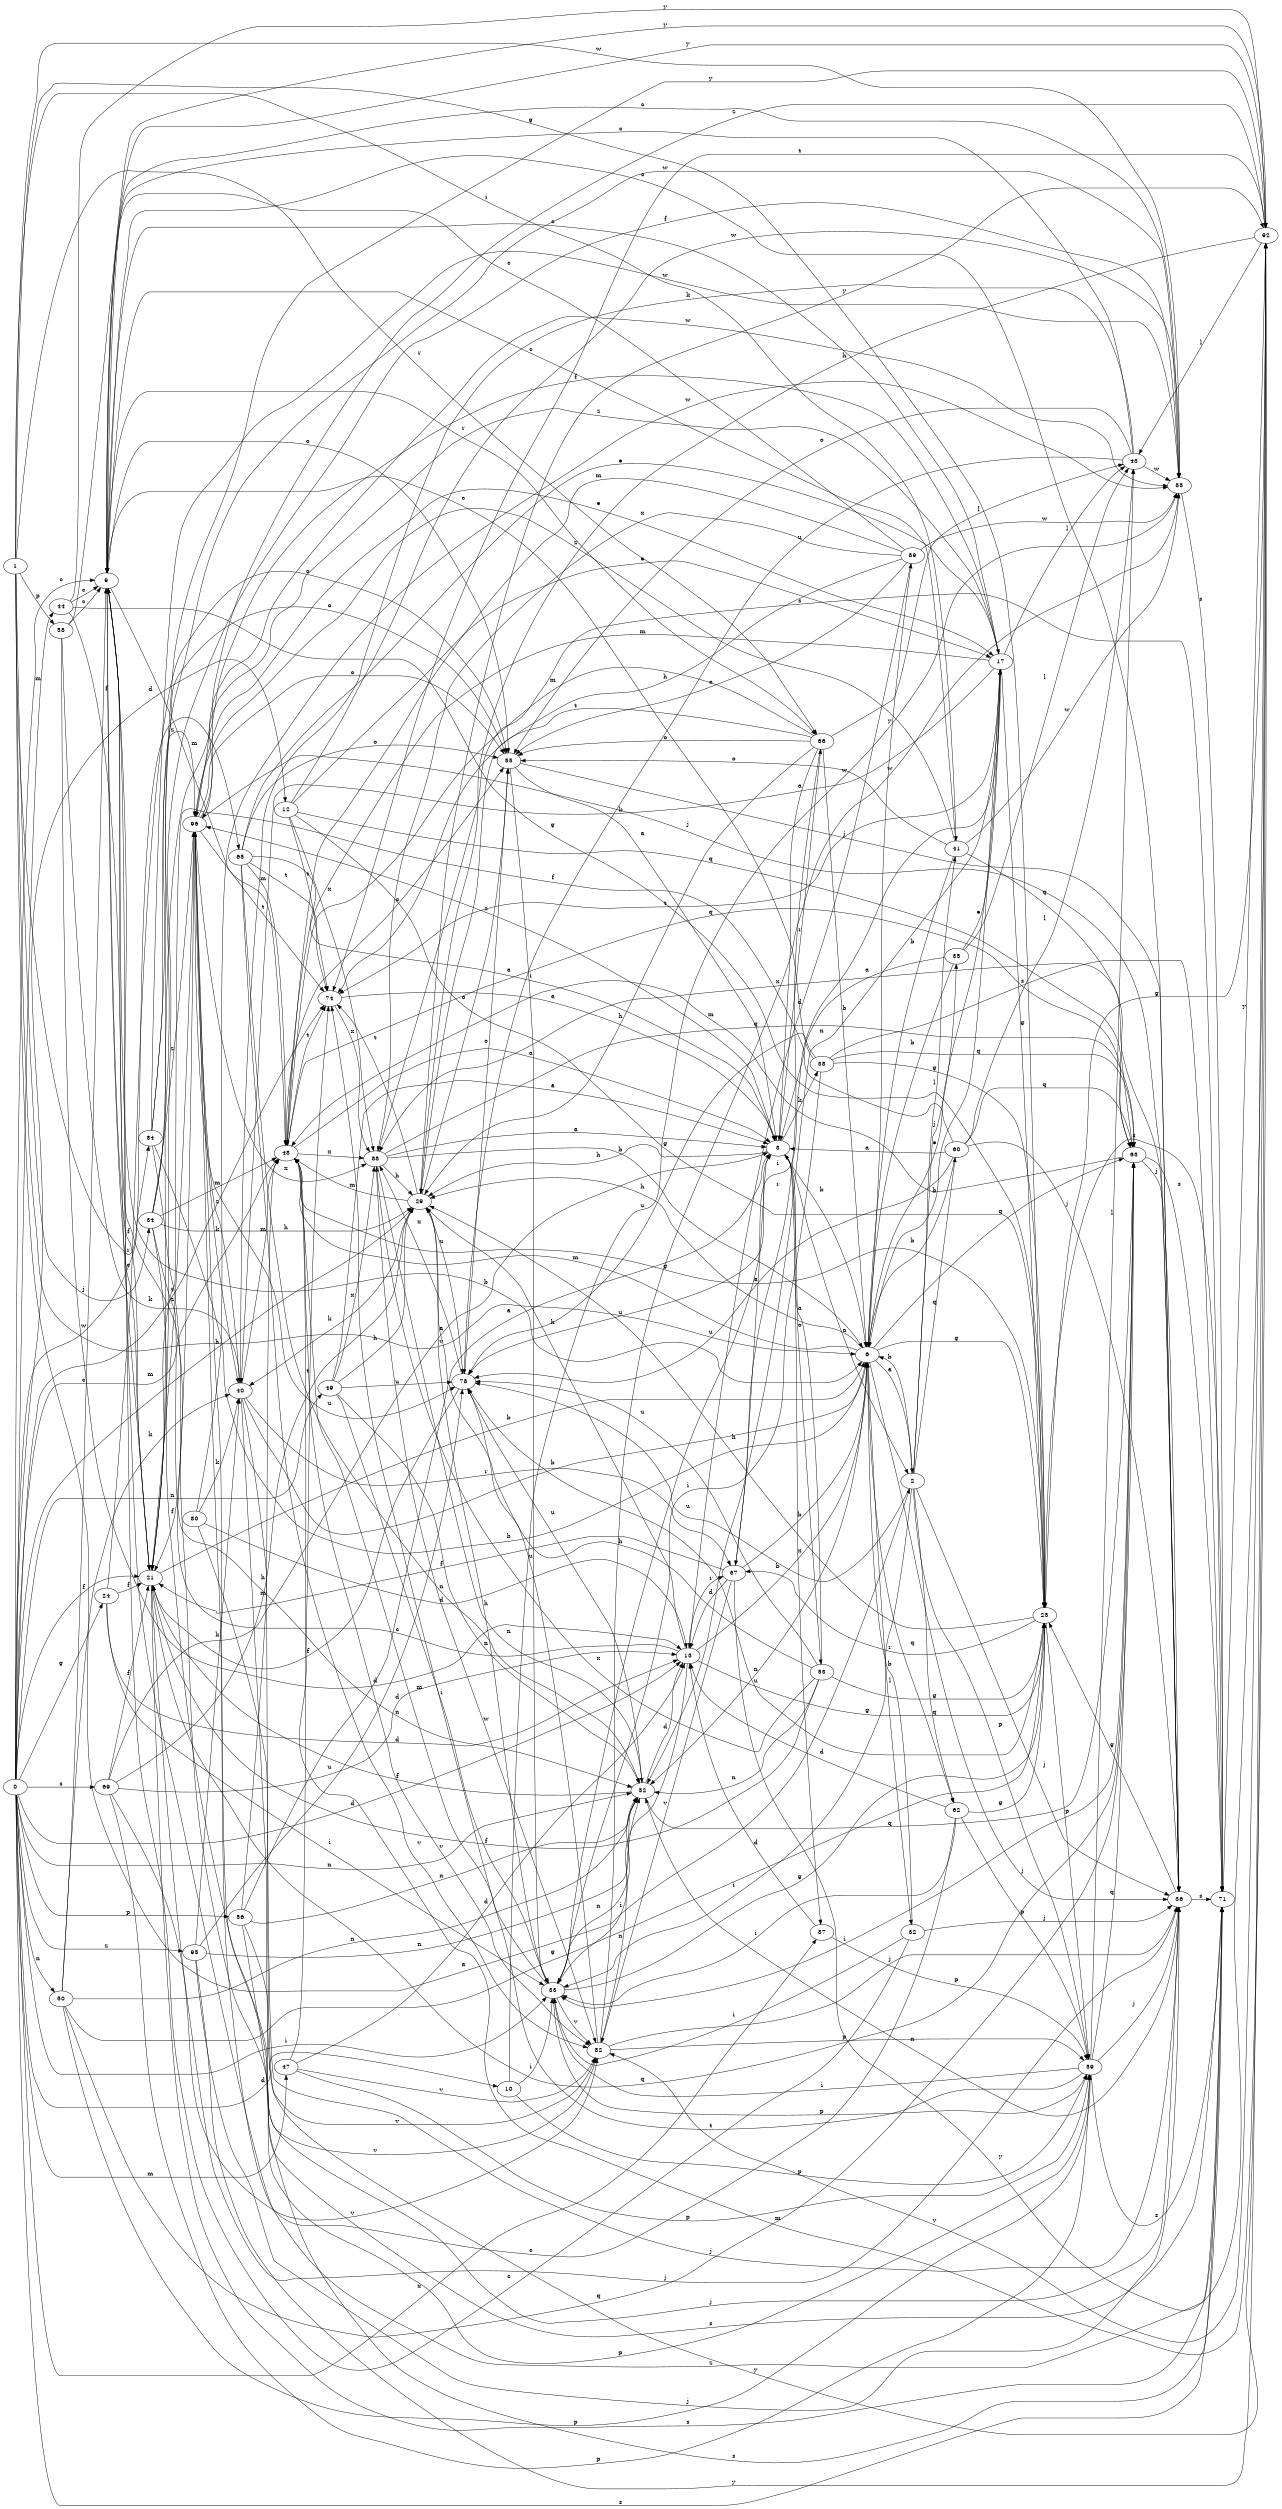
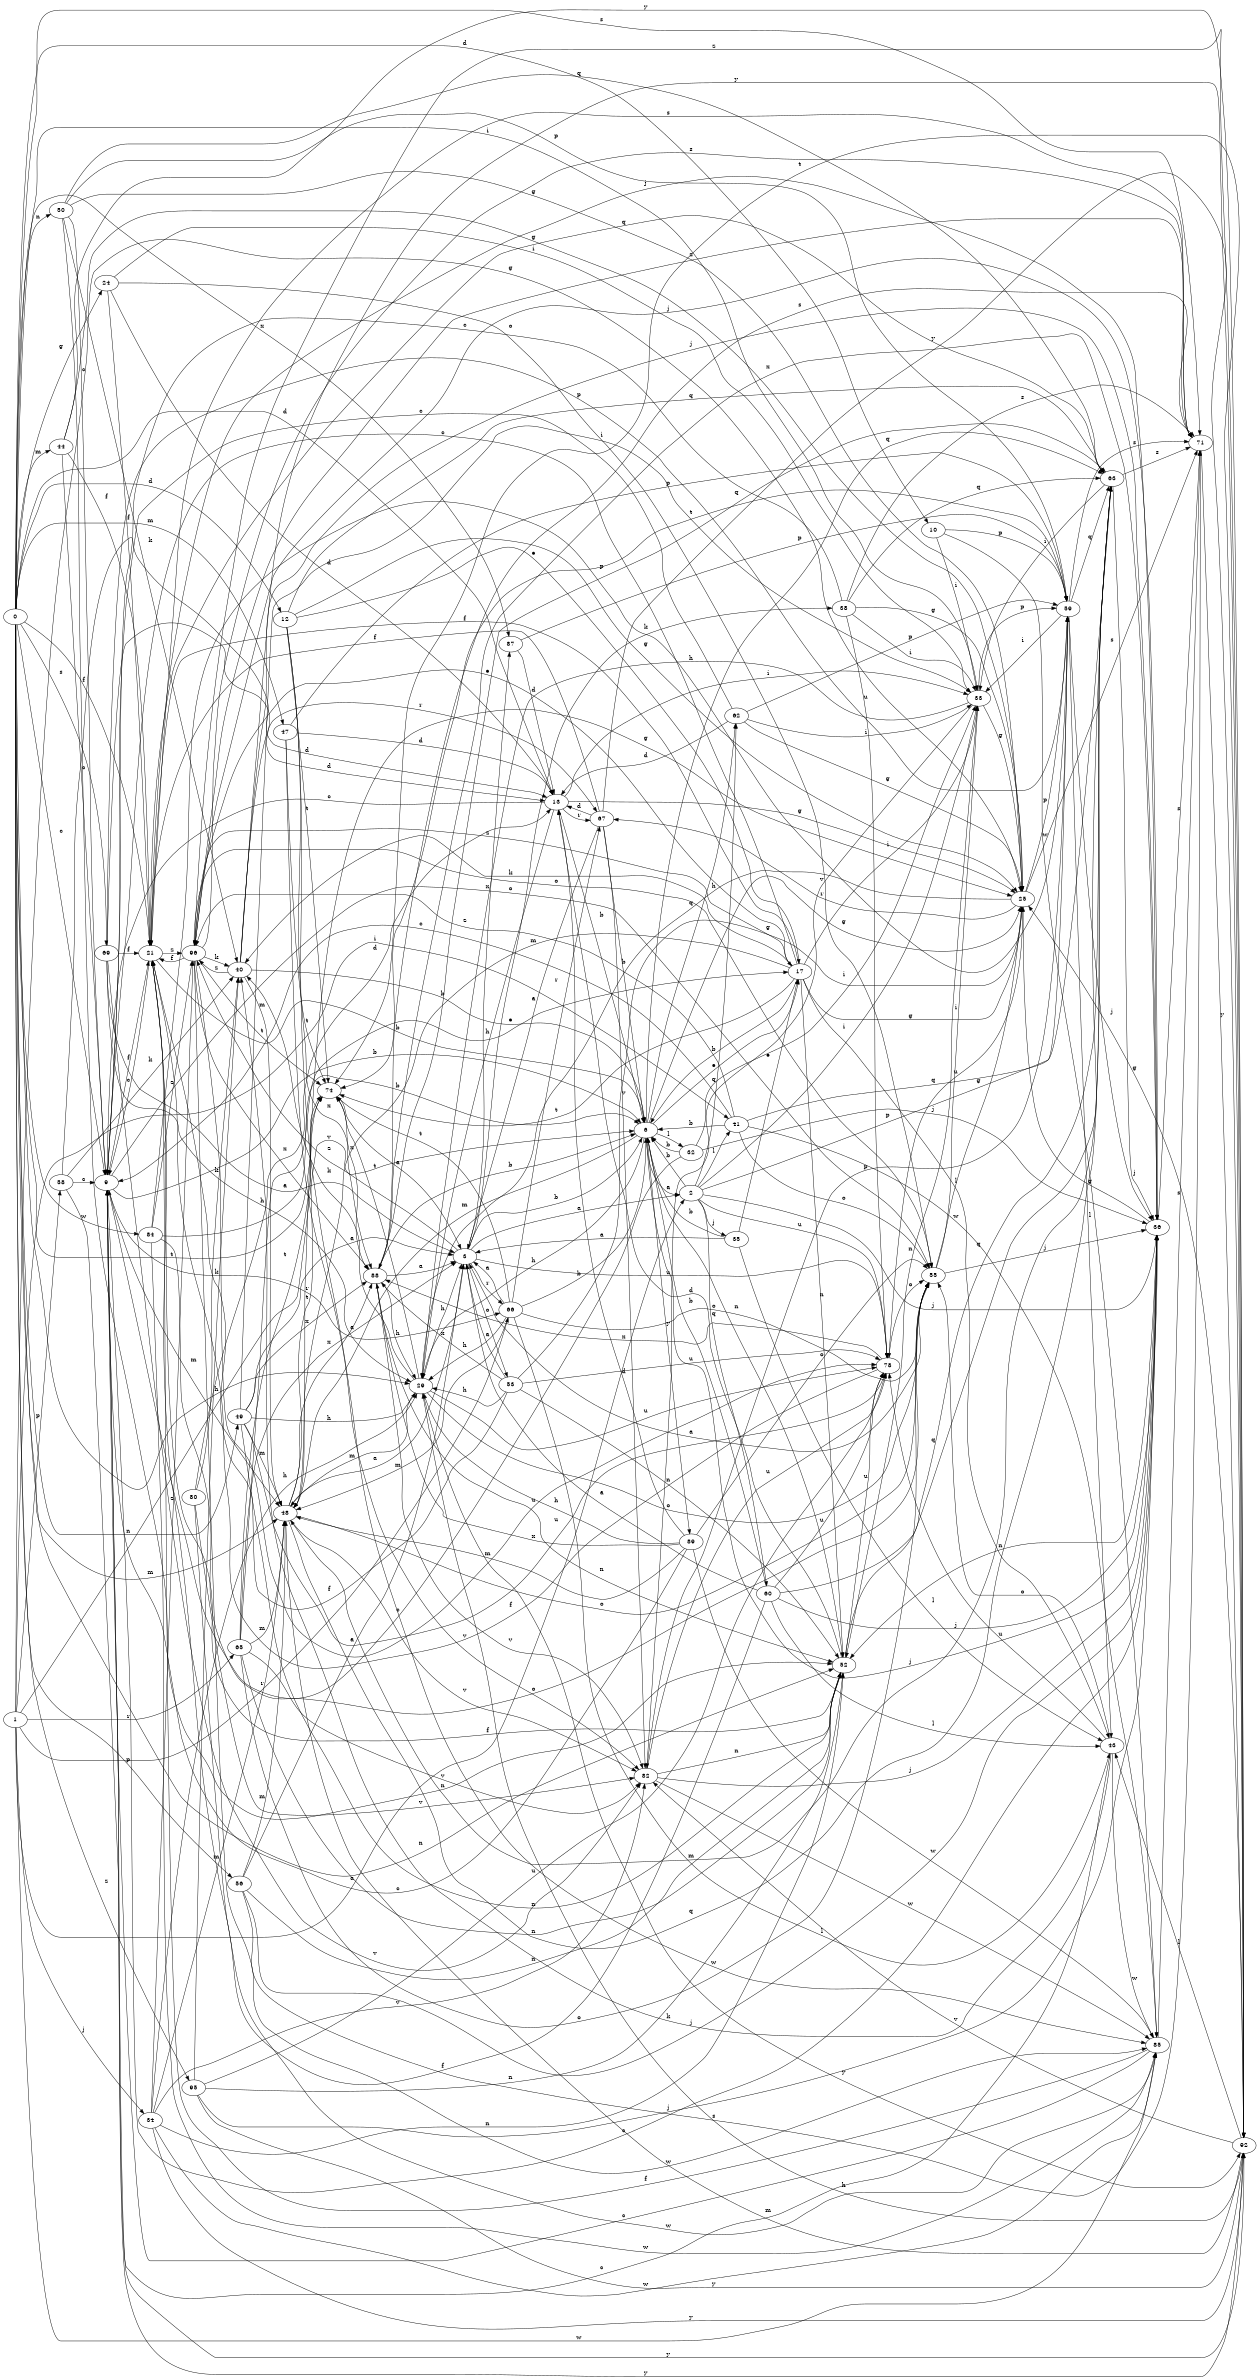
edge "55" -> "25": added, label "g"
edge "3" -> "29": reversed
edge "33" -> "48": now "49" -> "48"
edge "88" -> "82": label "w" -> "v"
